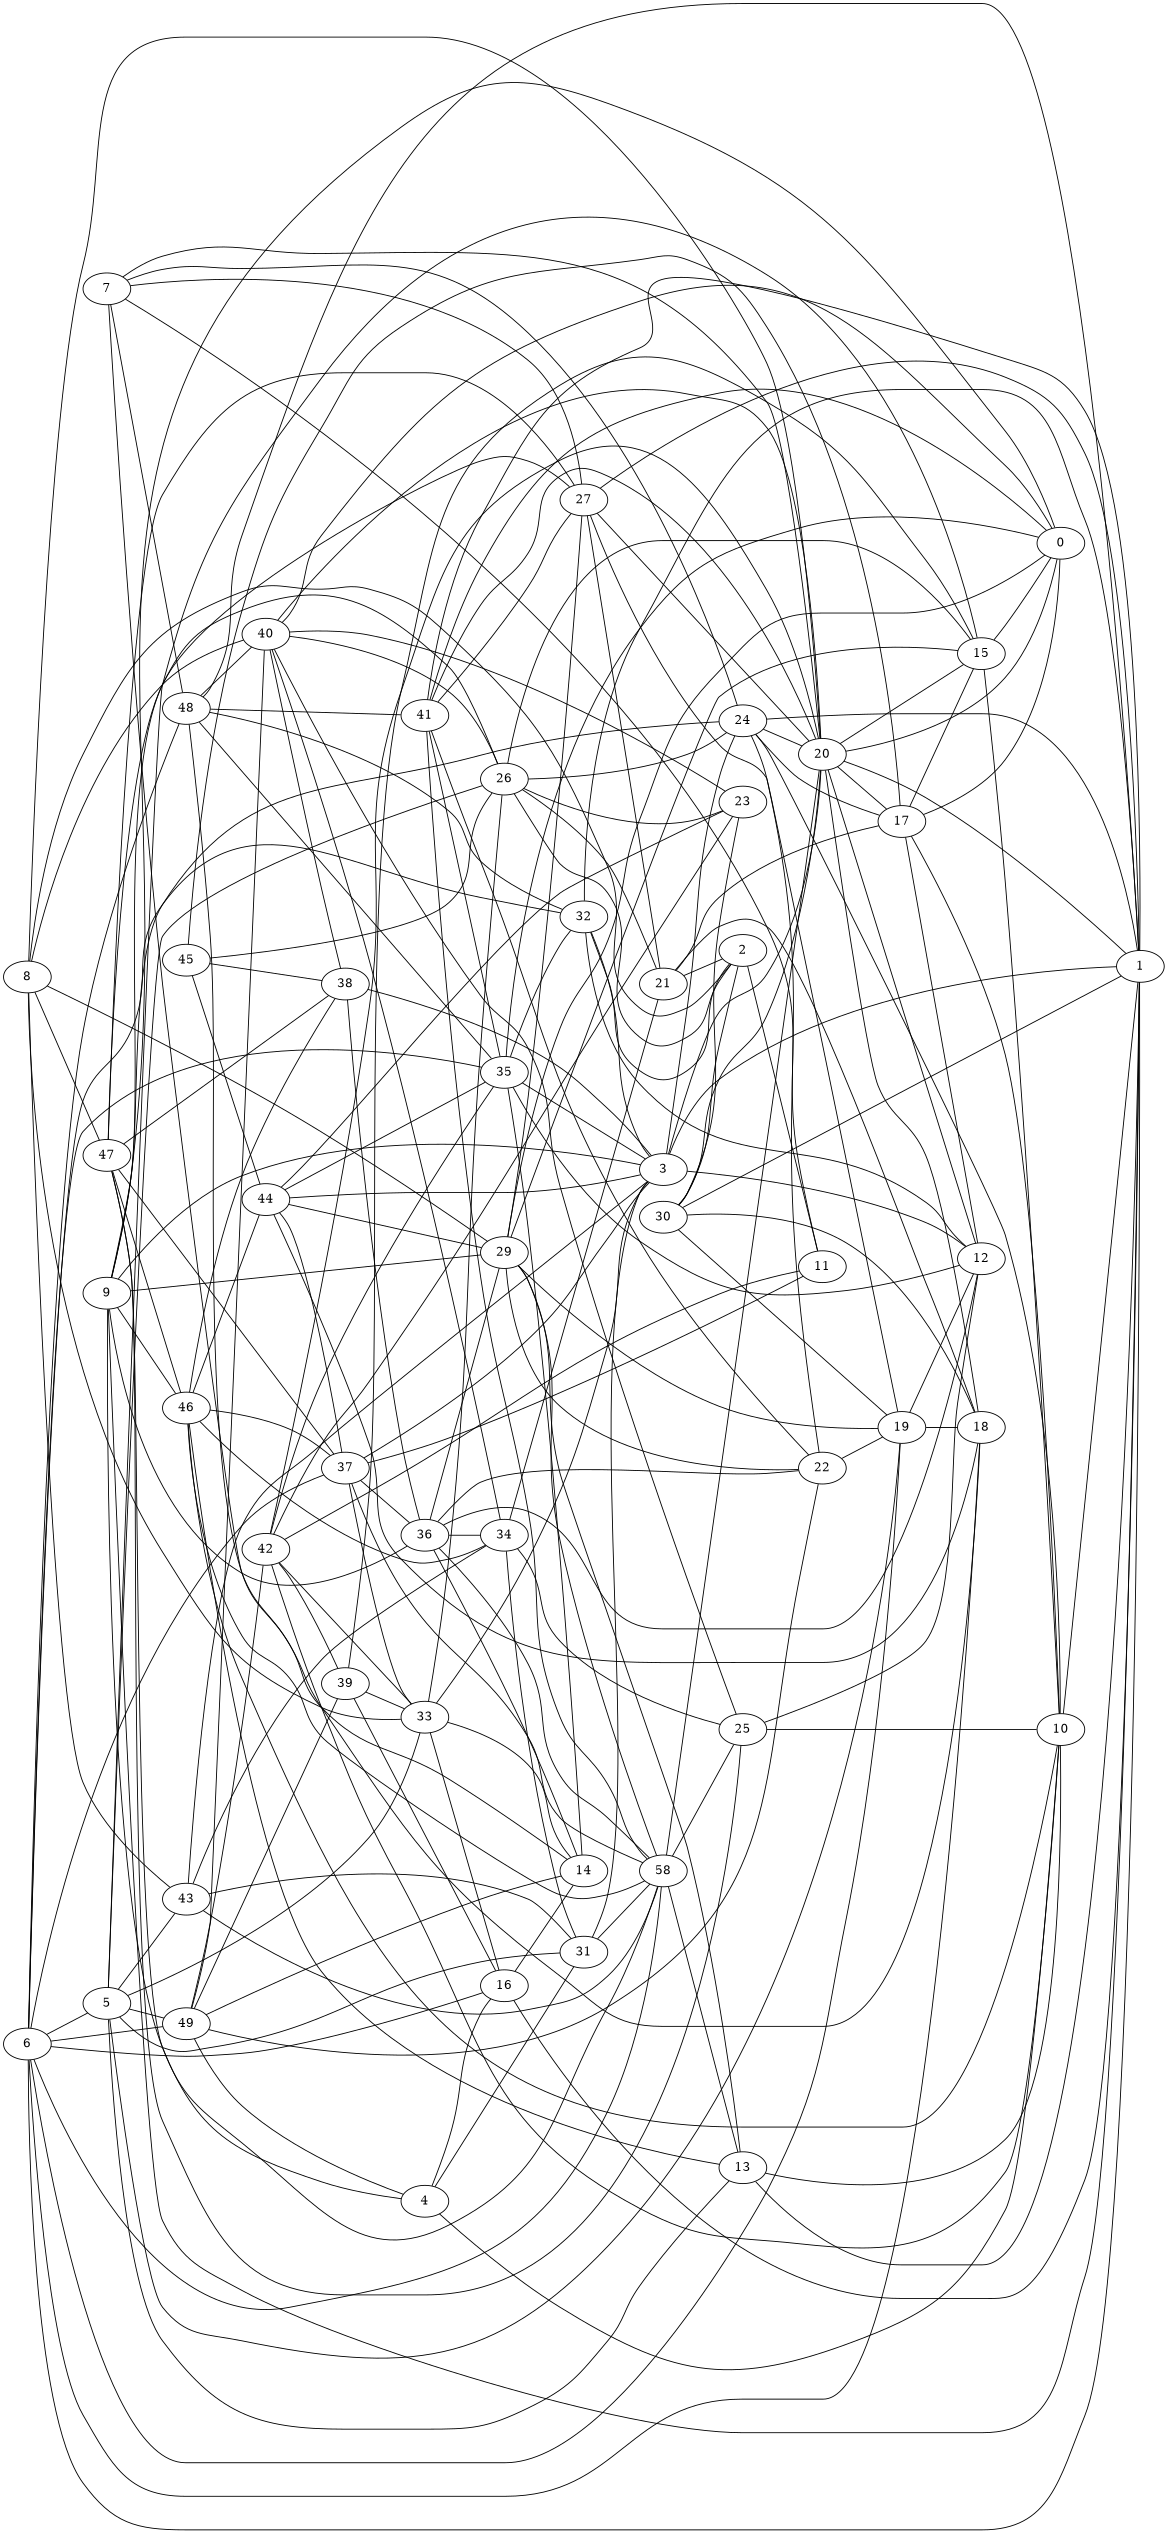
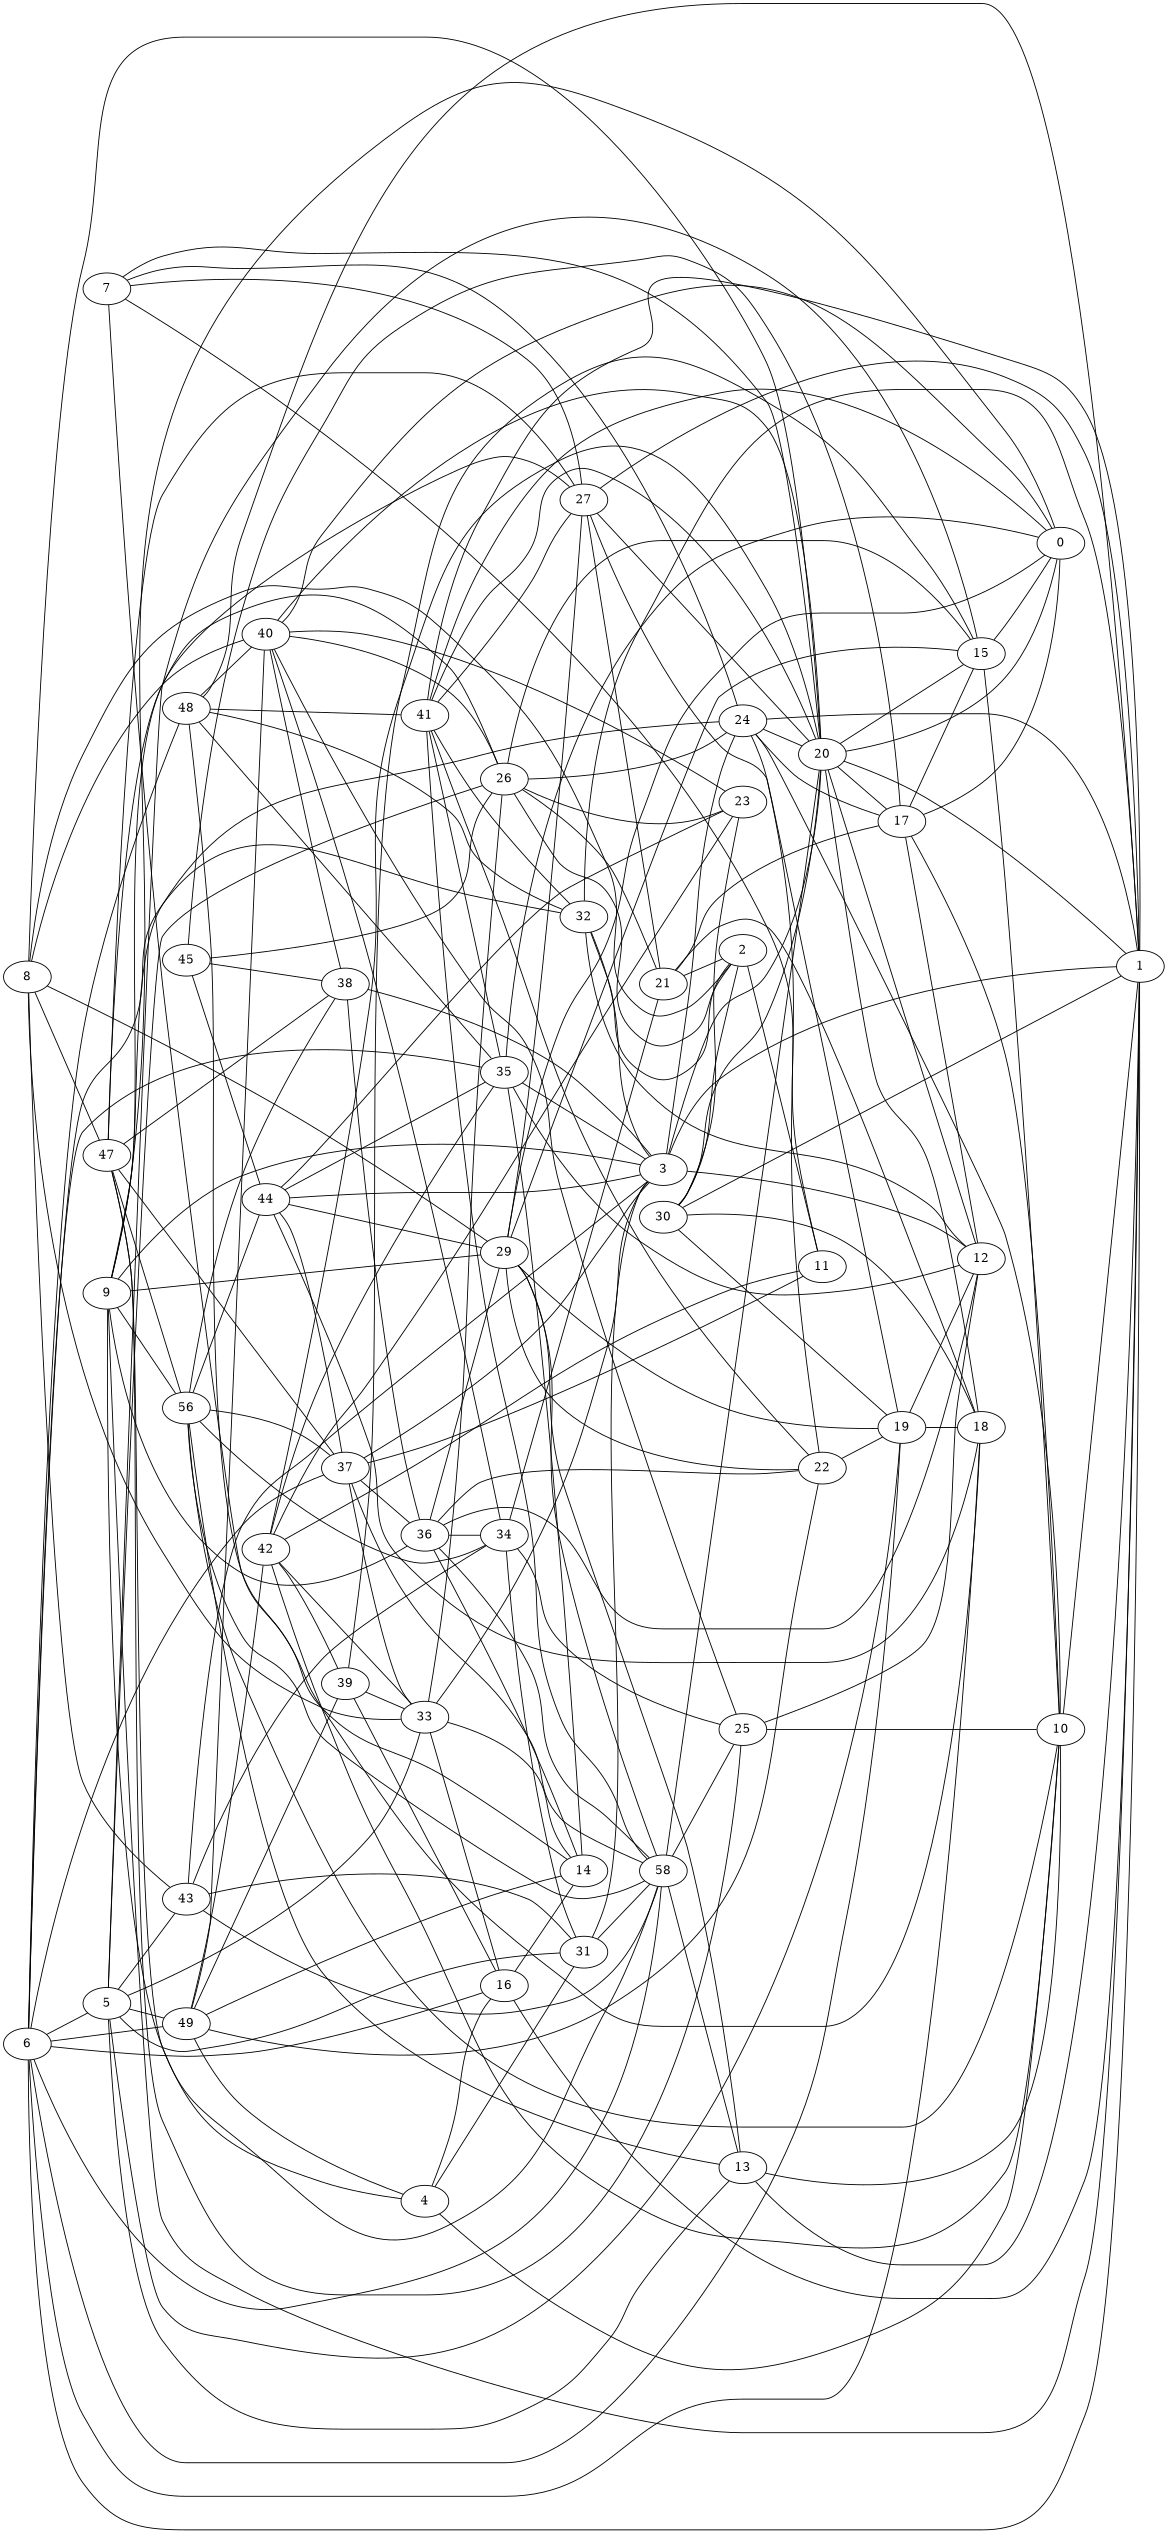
edge "7" -- "48": removed
edge "32" -- "35": now "32" -- "41"
node "46": label "46" -> "56"
